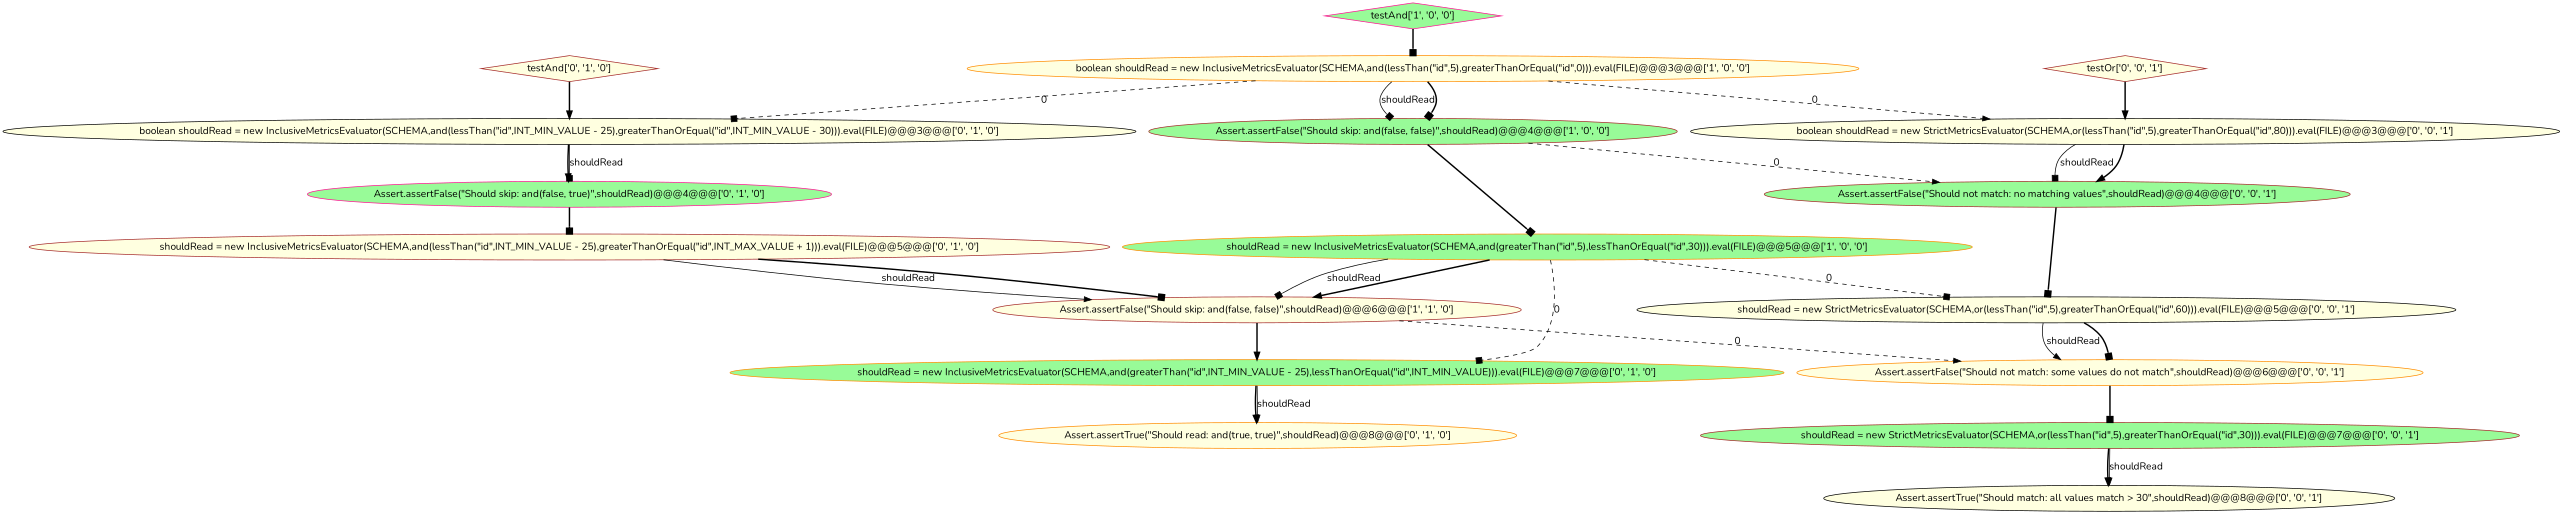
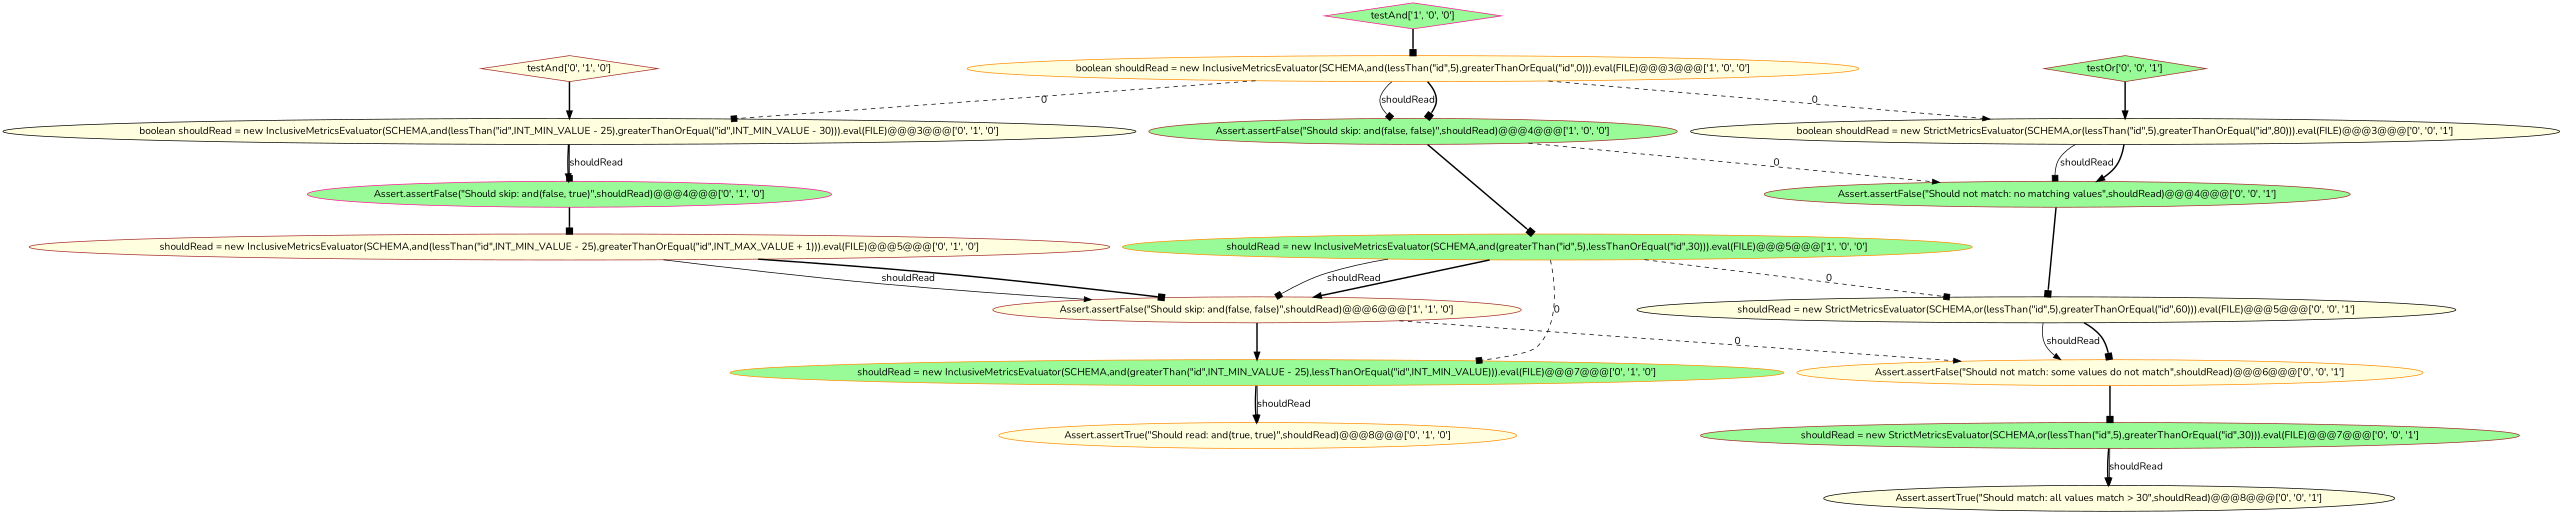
node "testOr['0', '0', '1']": fillcolor lightyellow -> palegreen
